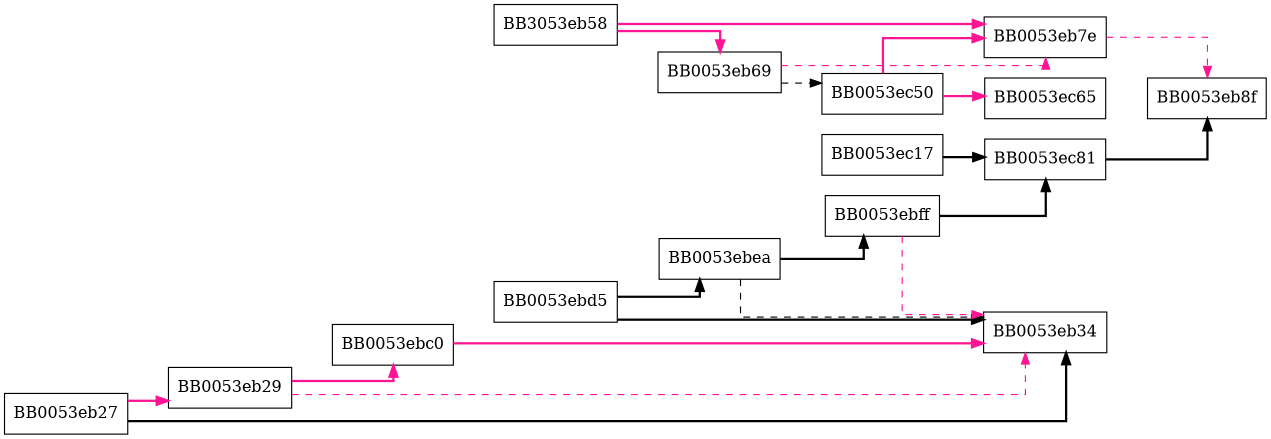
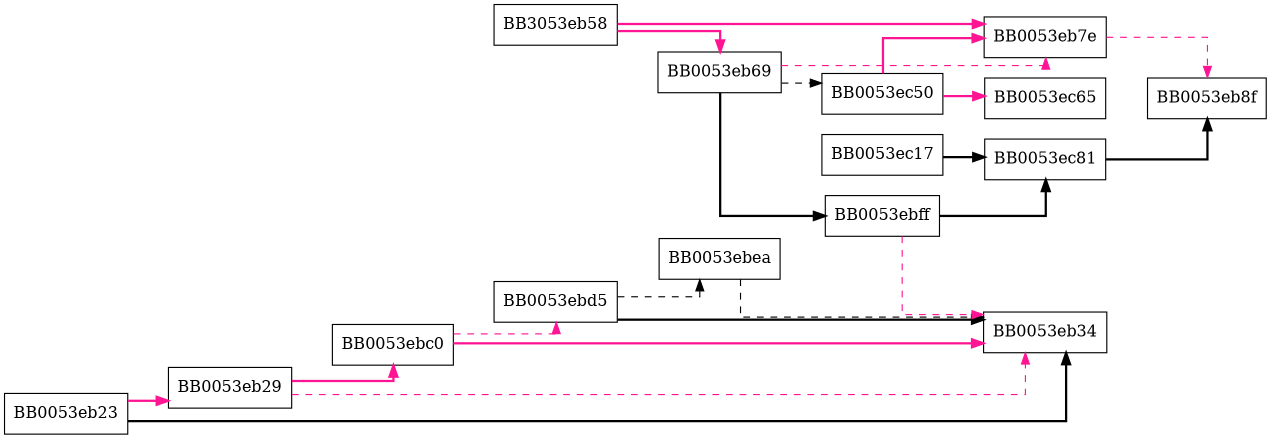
edge "BB0053ebea" -> "BB0053ebff": now "BB0053eb69" -> "BB0053ebff"
edge "BB0053ebd5" -> "BB0053ebea": style bold -> dashed
edge "BB0053ebc0" -> "BB0053ebd5": added
node "BB0053eb27": label "BB0053eb27" -> "BB0053eb23"
